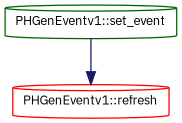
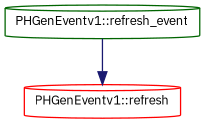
node "PHGenEventv1::set_event": label "PHGenEventv1::set_event" -> "PHGenEventv1::refresh_event"
